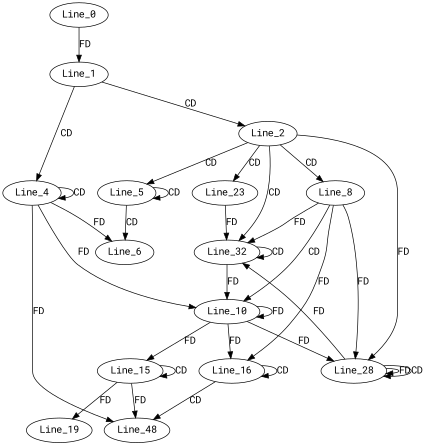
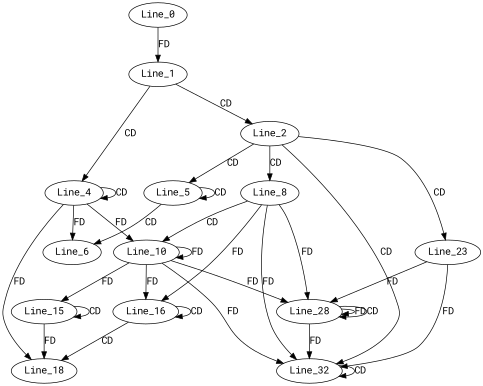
edge "Line_2" -> "Line_28": now "Line_23" -> "Line_28"
edge "Line_32" -> "Line_10": reversed
node "Line_19": removed
node "Line_48": label "Line_48" -> "Line_18"
